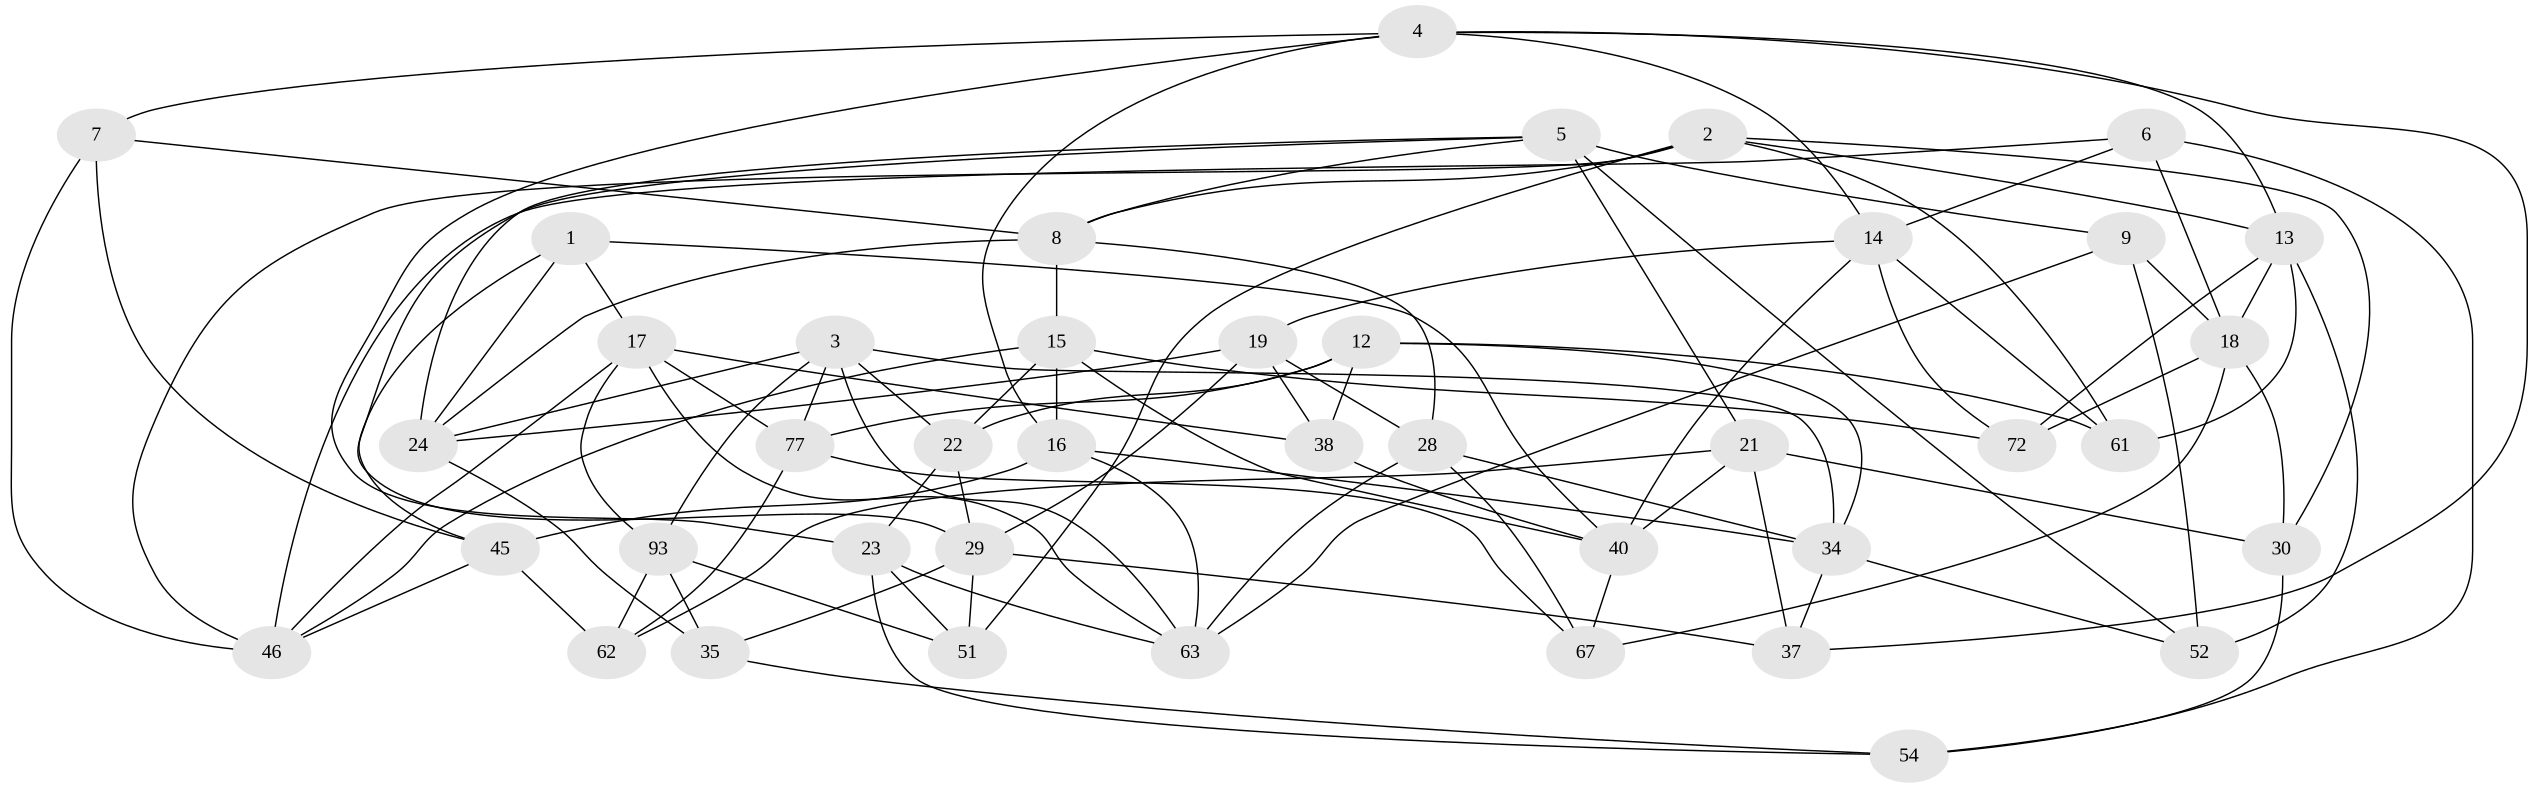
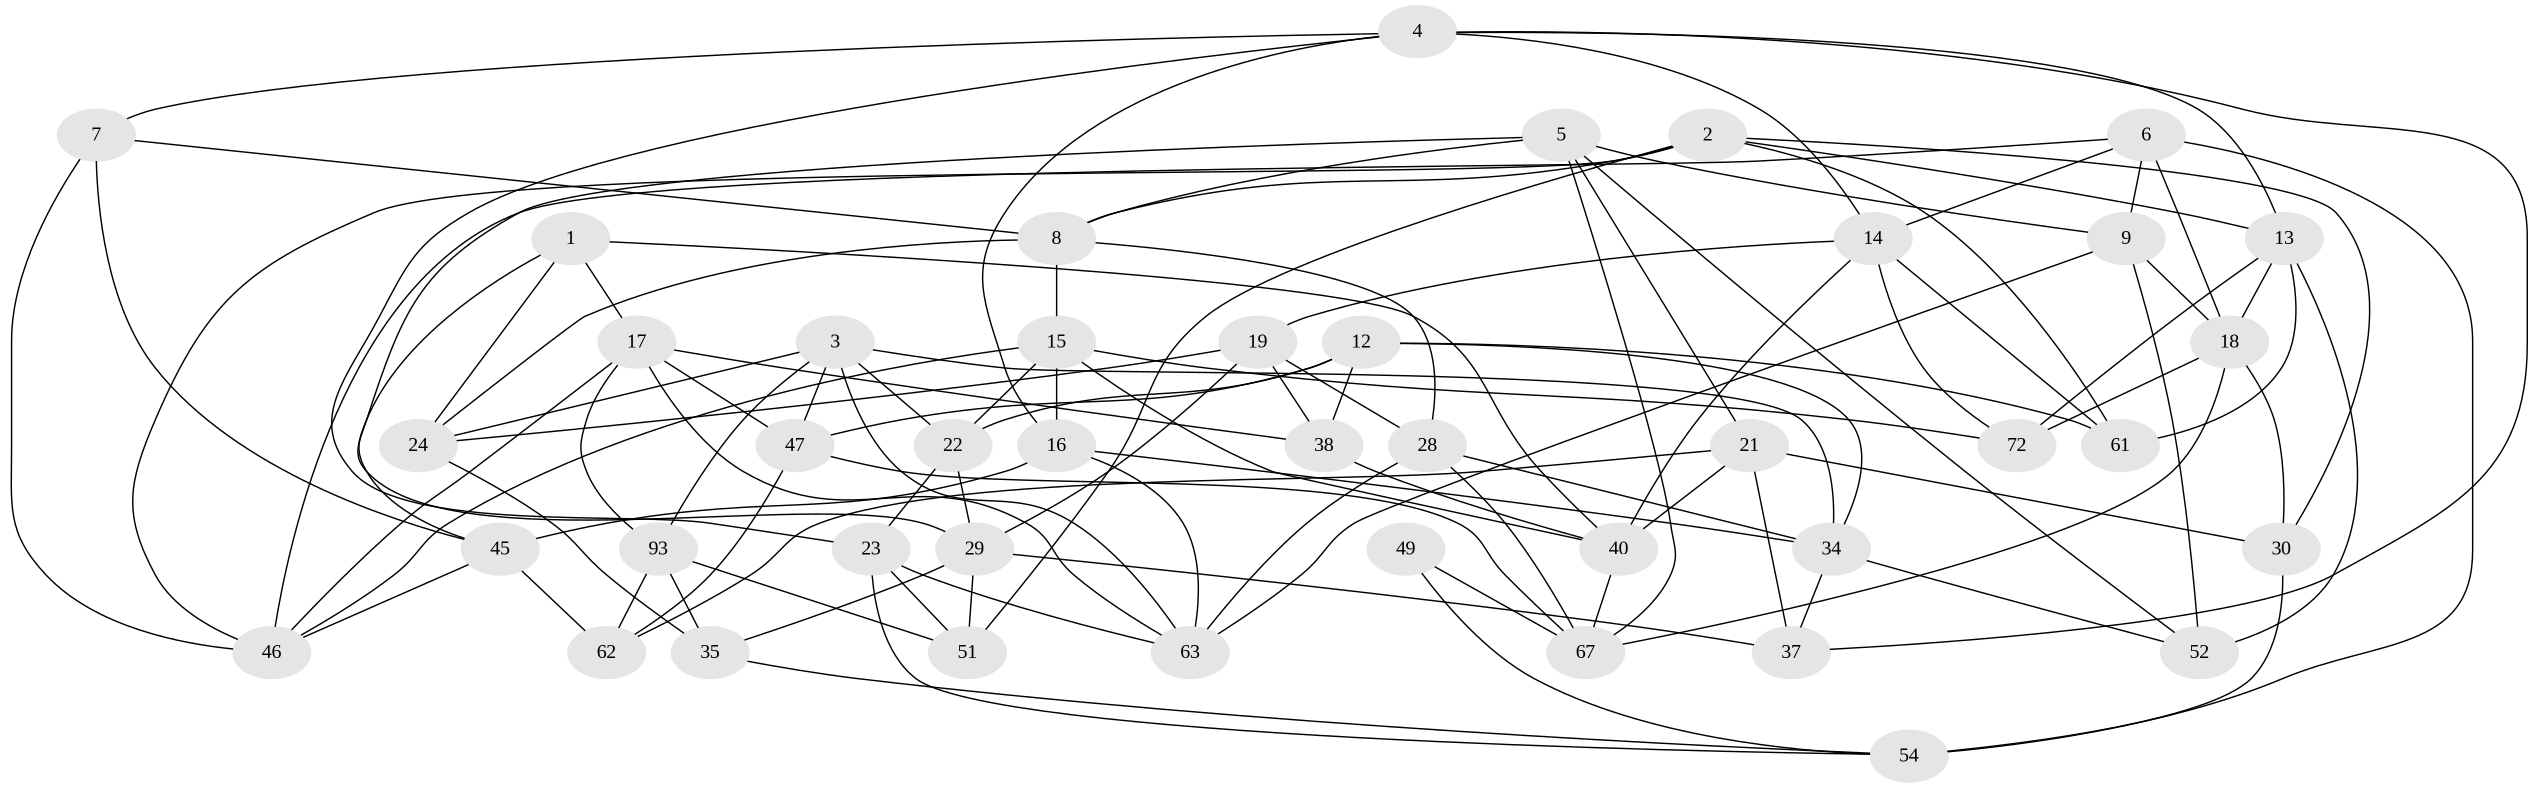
edge "5" -- "24": now "5" -- "67"
edge "6" -- "9": added
node "77": label "77" -> "47"
node "49": added
